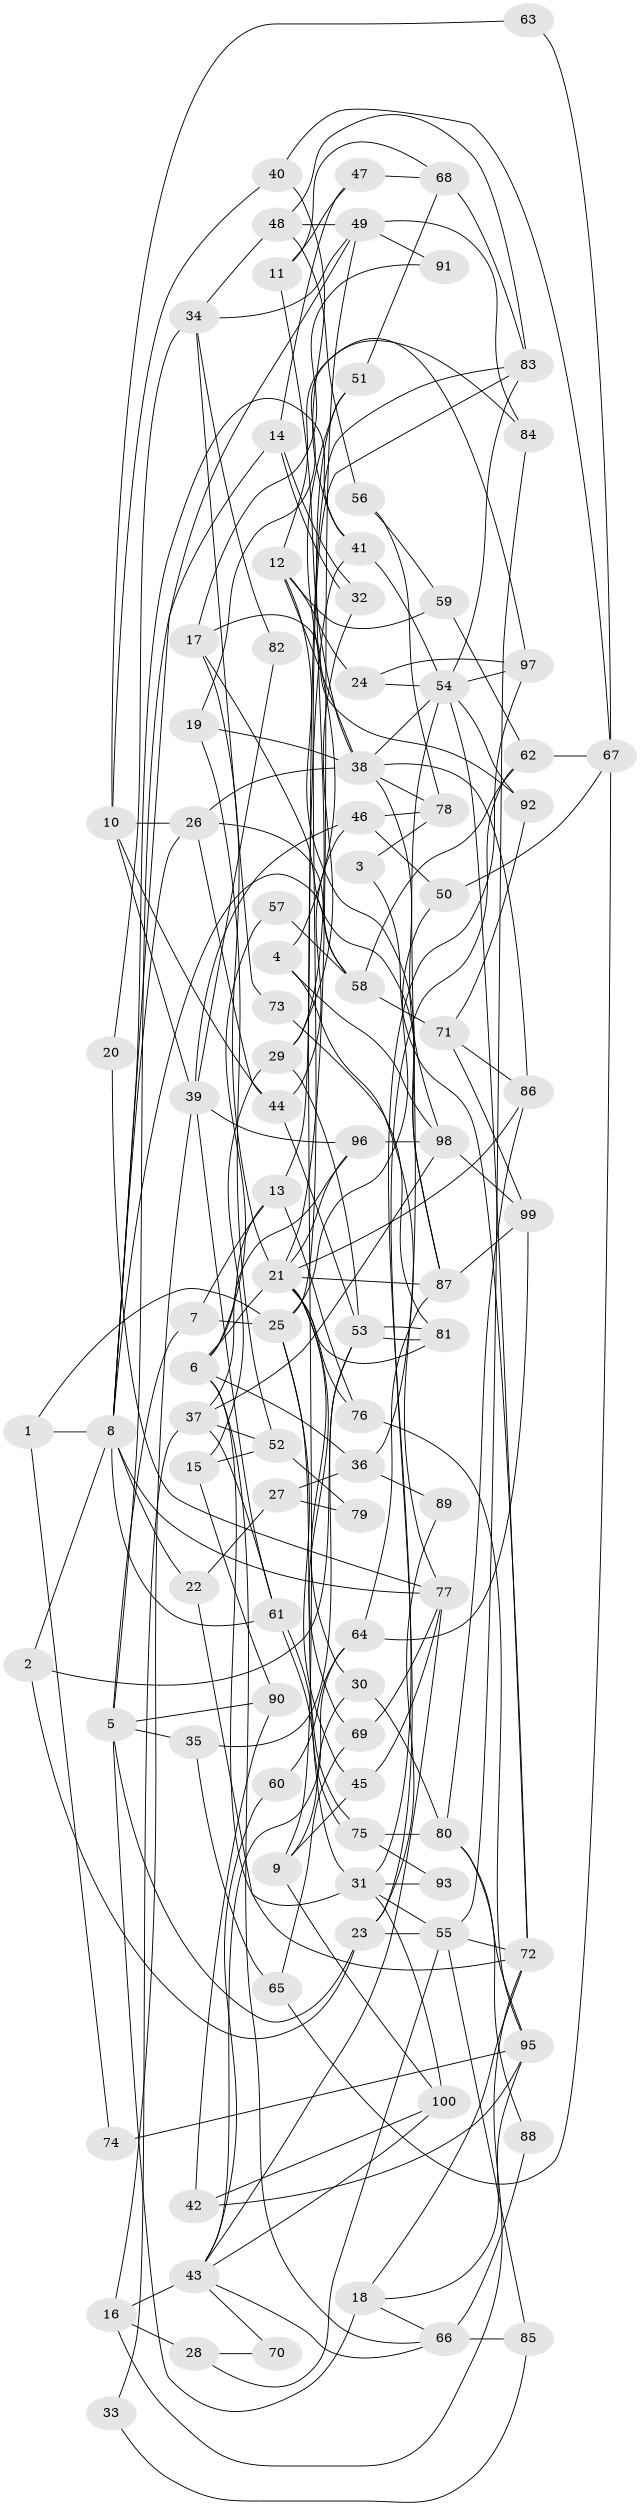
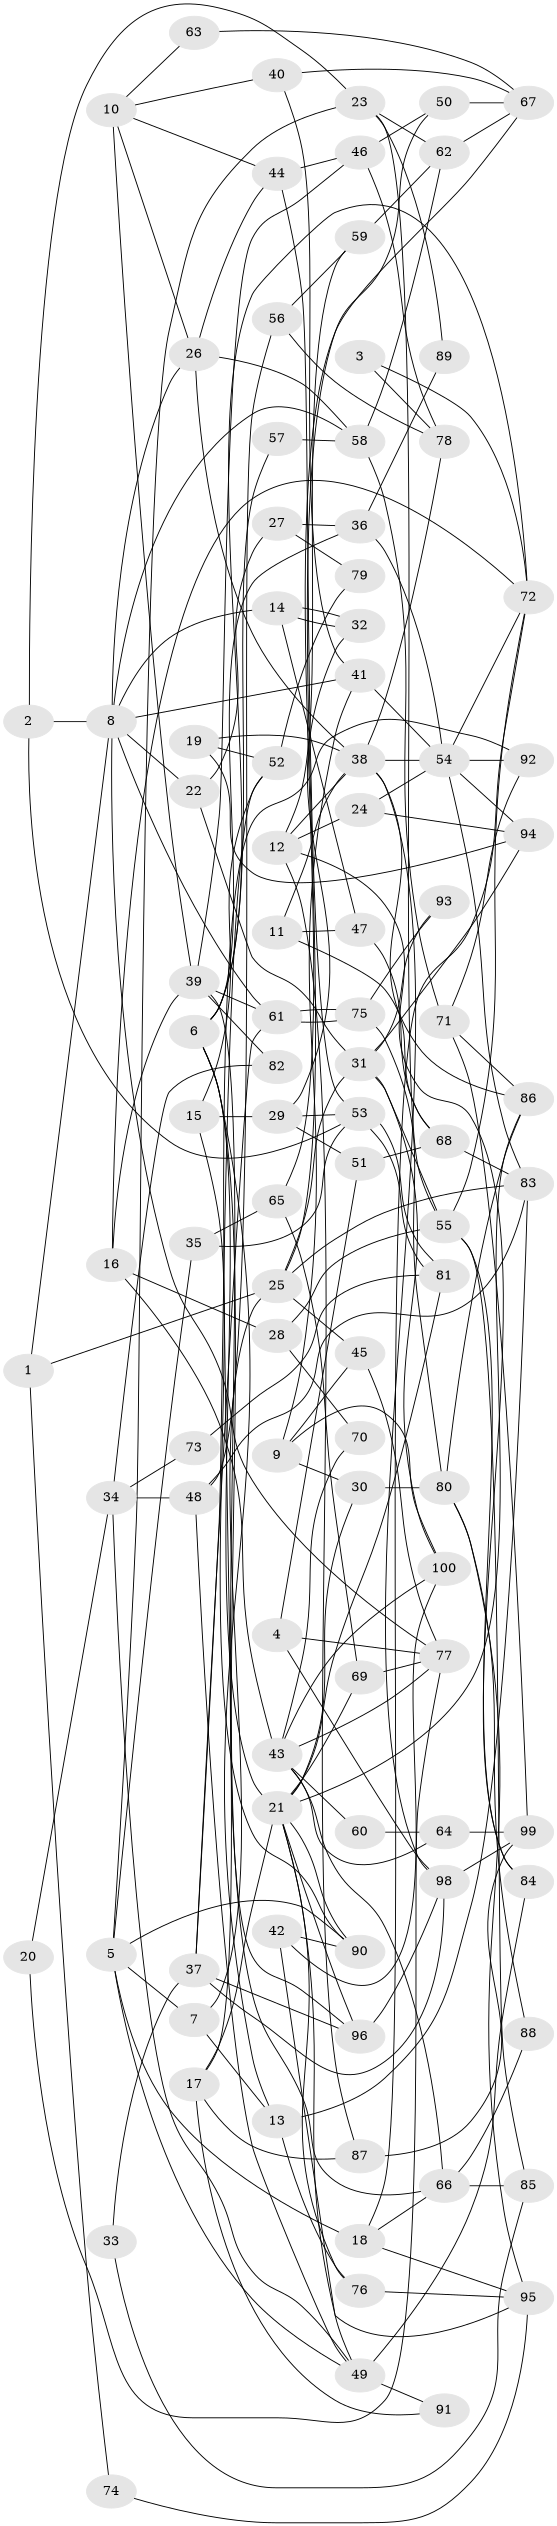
node "97": label "97" -> "94"
edge "21" -- "87": now "21" -- "90"
edge "87" -- "64": removed
